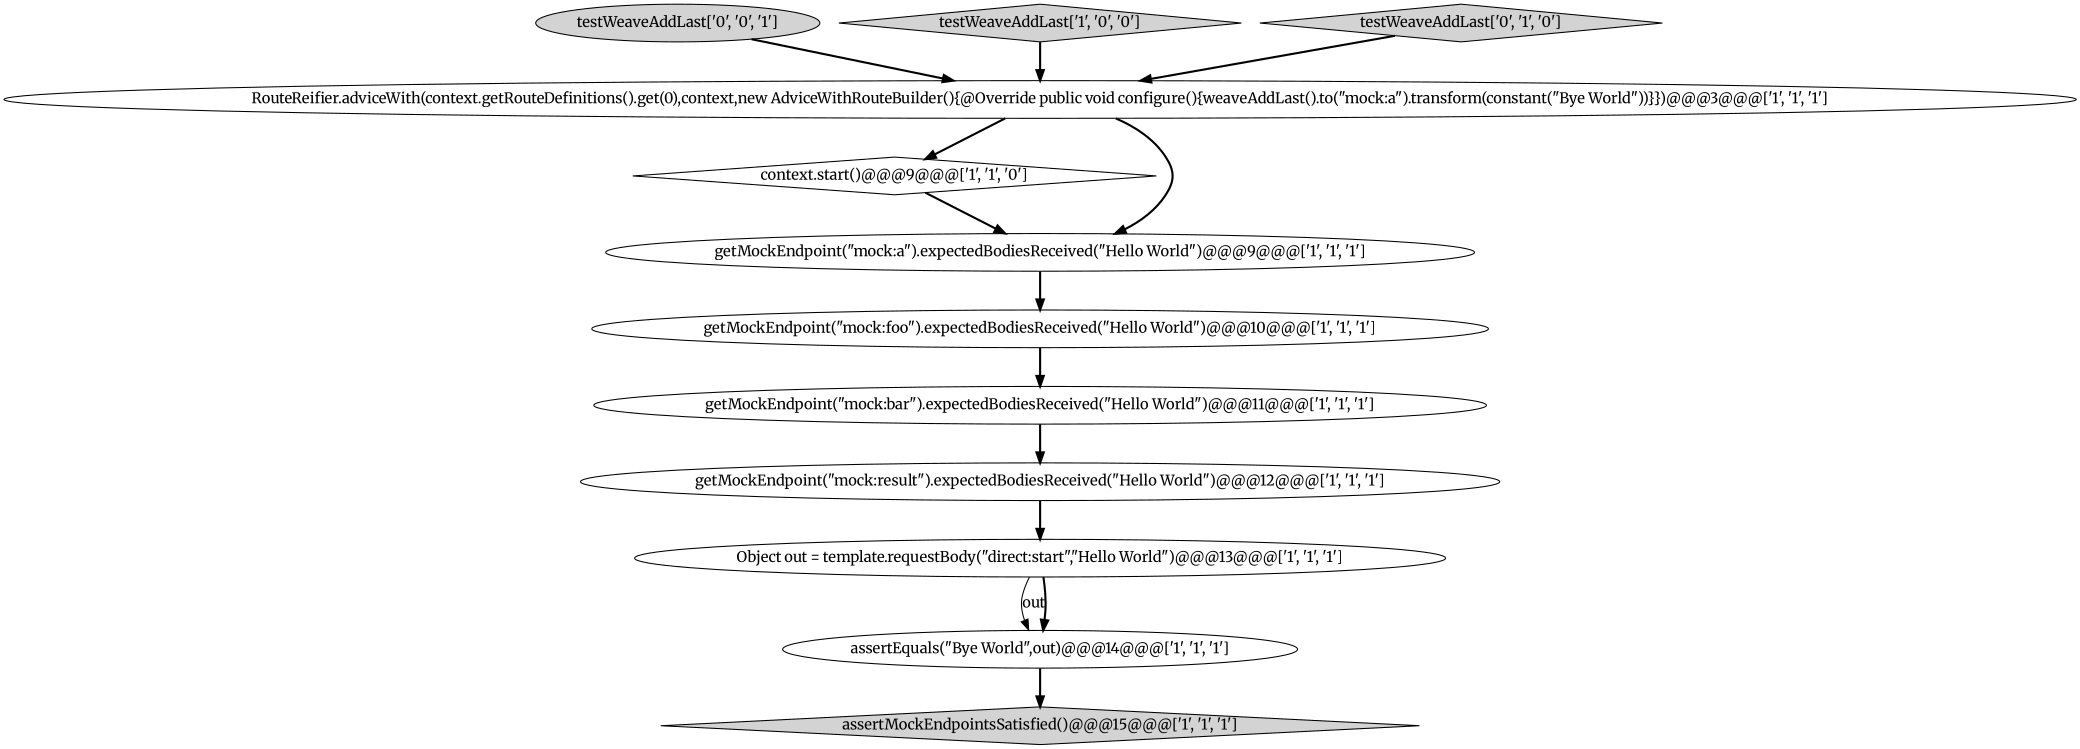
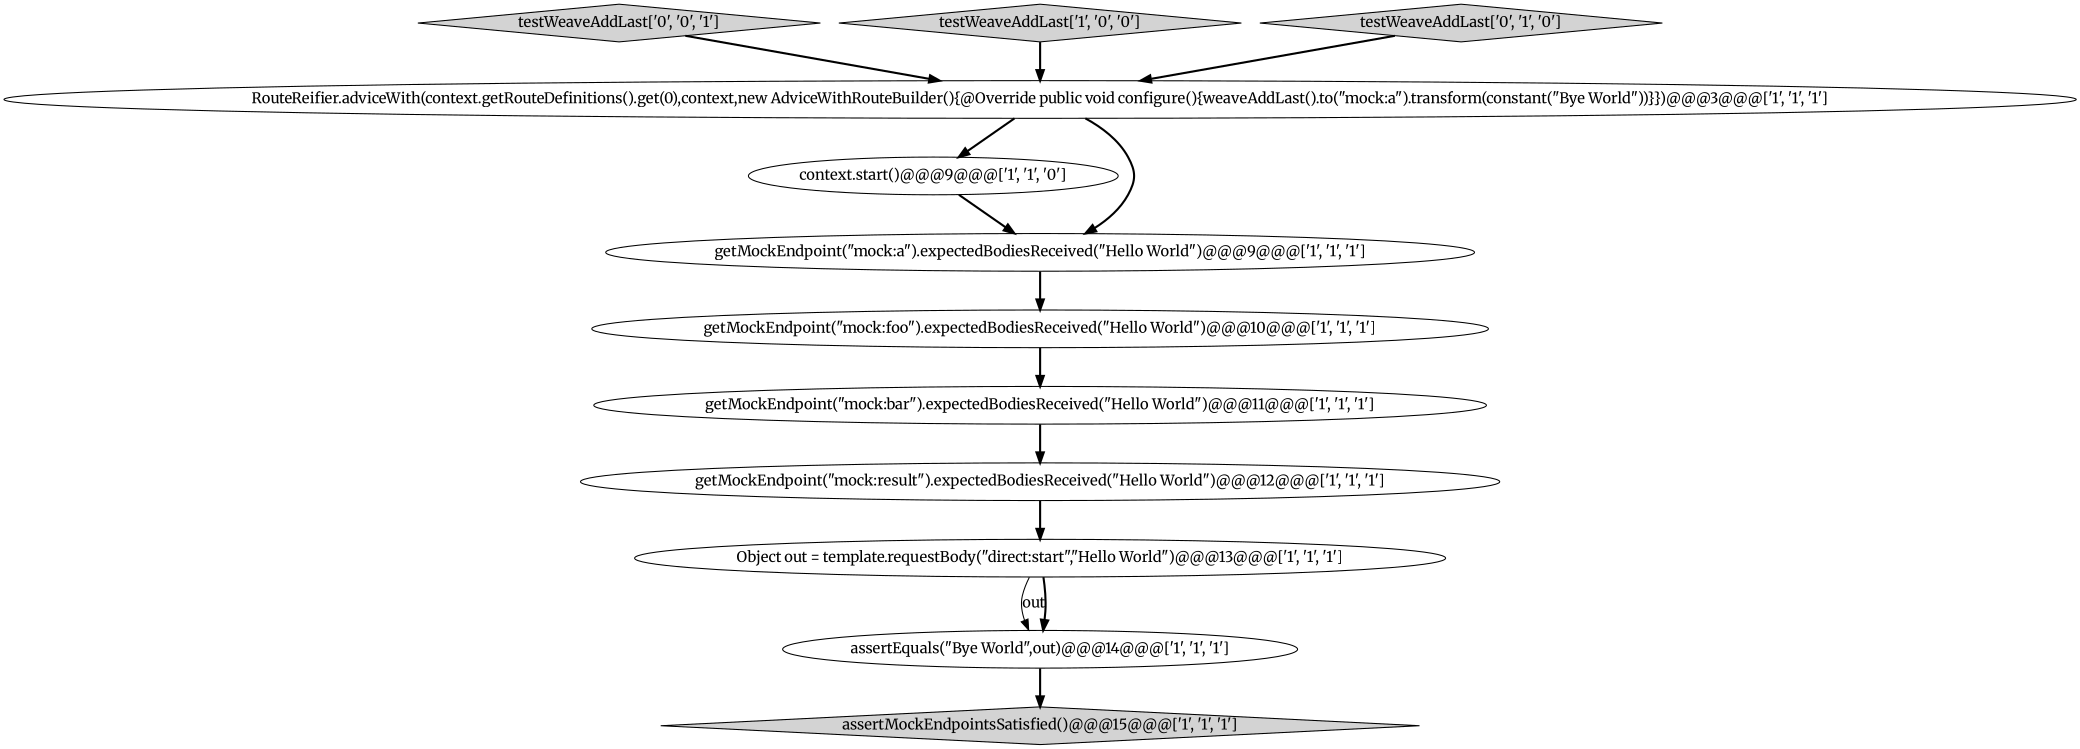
node "testWeaveAddLast['0', '0', '1']": shape ellipse -> diamond
node "context.start()@@@9@@@['1', '1', '0']": shape diamond -> ellipse
